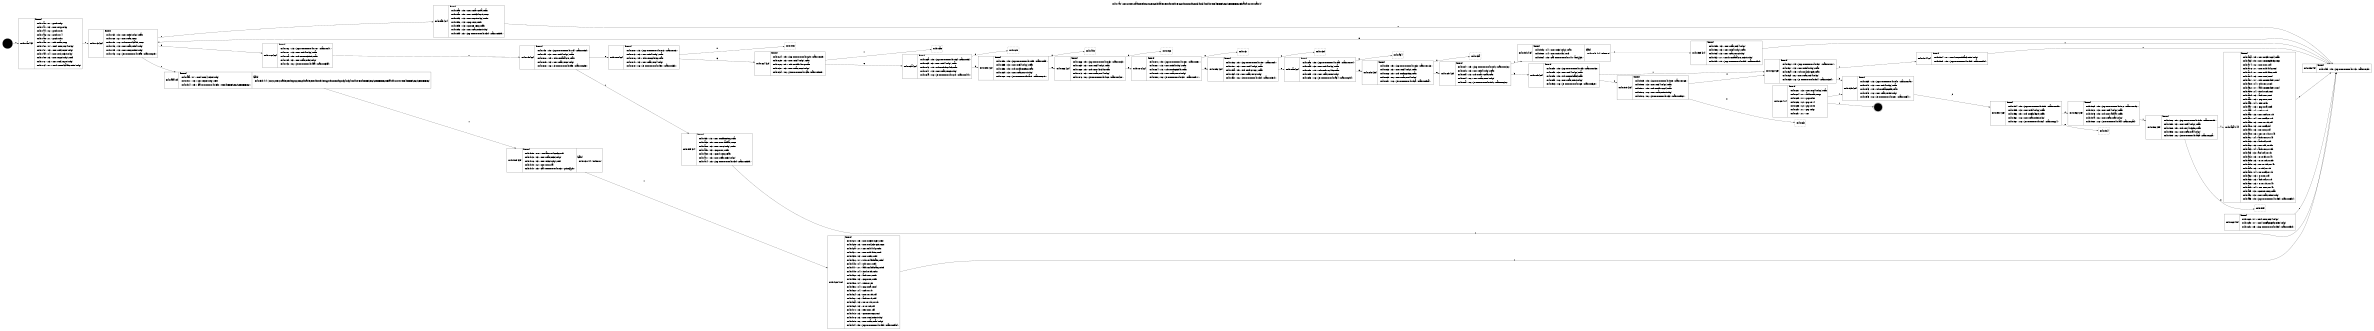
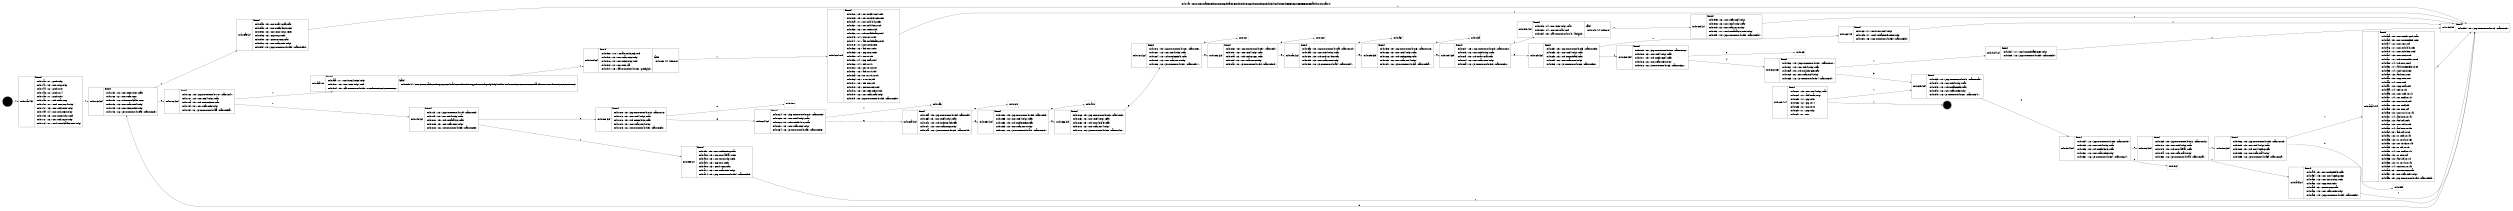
node "0x401bc8": removed
edge "0x4017cb [23]" -> "0x401afa [15]": now "0x4017e2 [22]" -> "0x401afa [15]"
edge "0x4018f0 [25]" -> "0x401922 [25]": now "0x4018f0 [25]" -> "0x401cce [19]"
node "0x401a4f [27]": added
